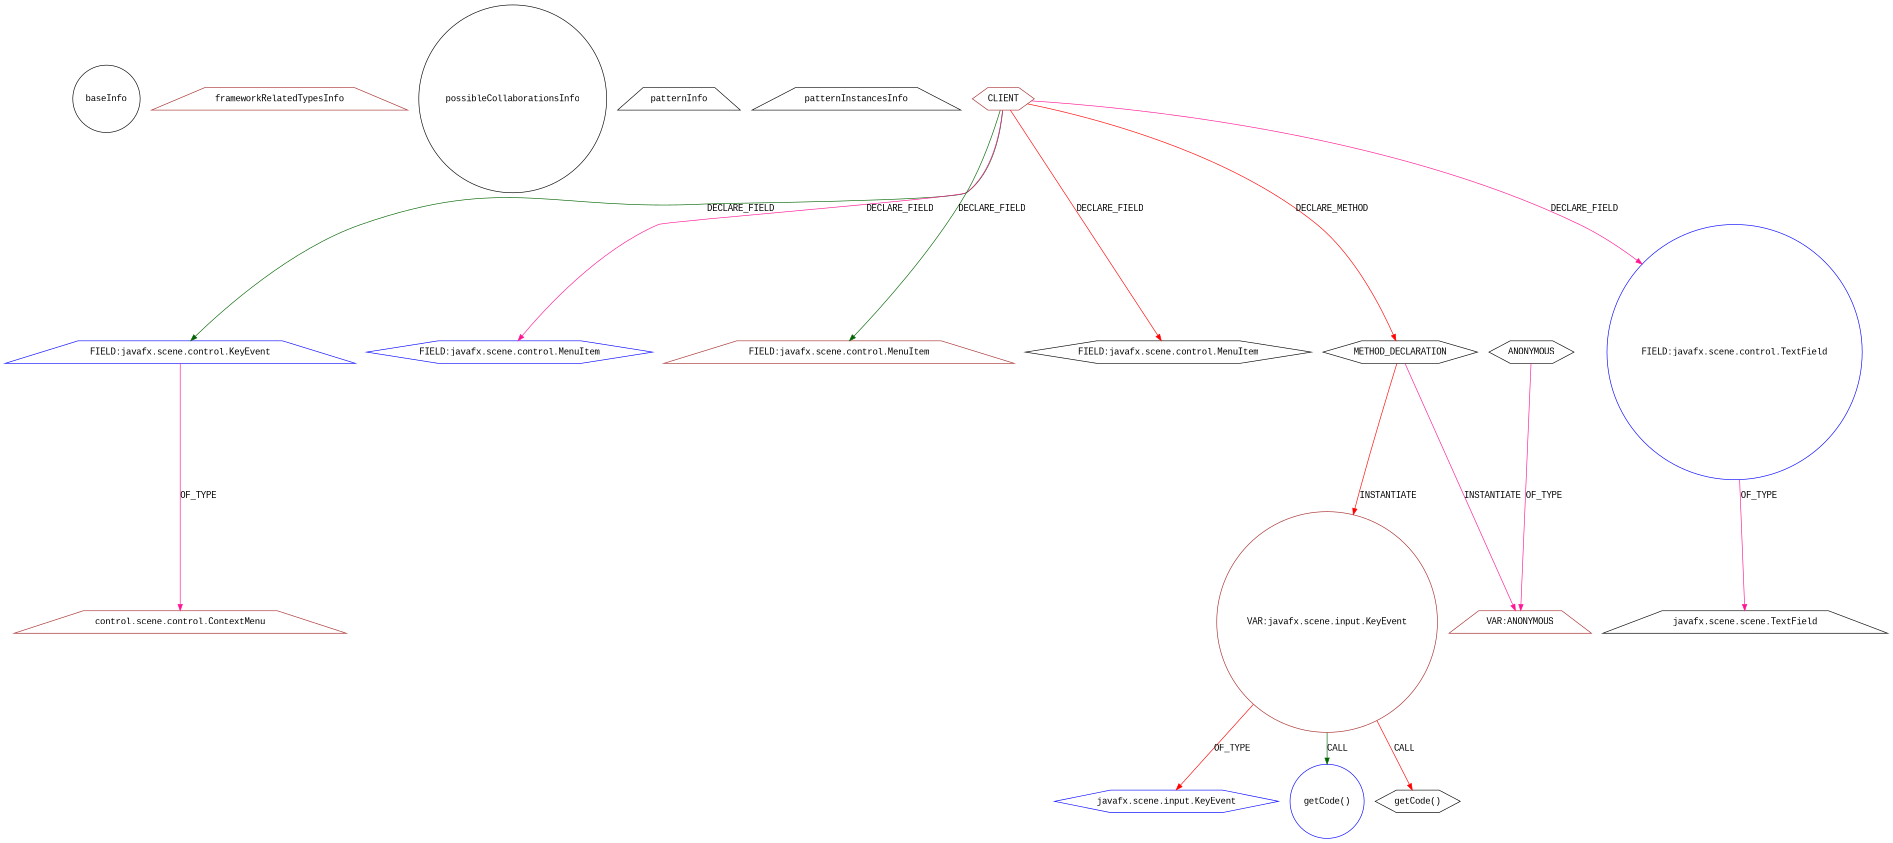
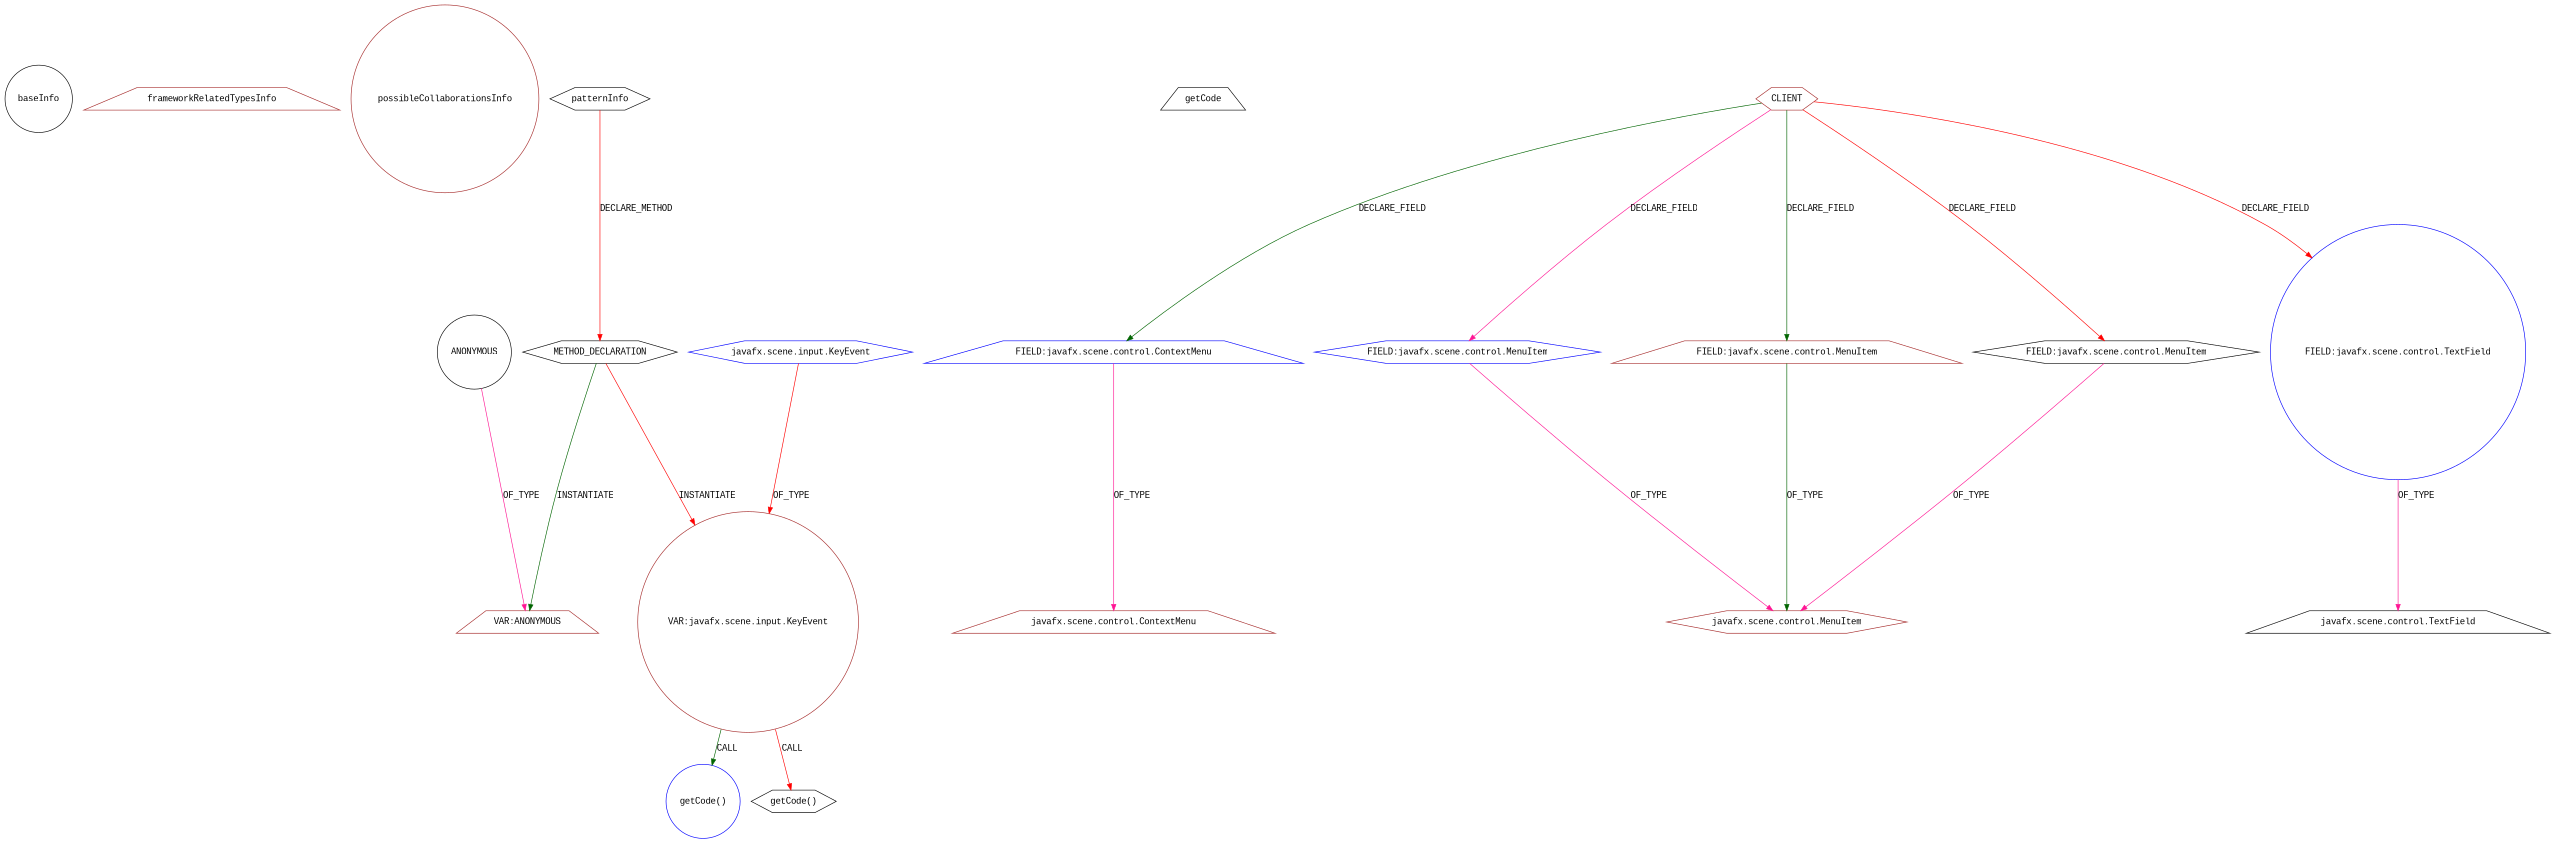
node "possibleCollaborationsInfo": color black -> brown
node "patternInfo": shape trapezium -> hexagon
node "patternInstancesInfo": label "patternInstancesInfo" -> "getCode"
edge "CLIENT" -> "FIELD:javafx.scene.control.TextField": color deeppink -> red
edge "CLIENT" -> "METHOD_DECLARATION": now "patternInfo" -> "METHOD_DECLARATION"
node "FIELD:javafx.scene.control.KeyEvent": label "FIELD:javafx.scene.control.KeyEvent" -> "FIELD:javafx.scene.control.ContextMenu"
node "ANONYMOUS": shape hexagon -> circle
edge "METHOD_DECLARATION" -> "VAR:ANONYMOUS": color deeppink -> darkgreen
node "control.scene.control.ContextMenu": label "control.scene.control.ContextMenu" -> "javafx.scene.control.ContextMenu"
node "javafx.scene.scene.TextField": label "javafx.scene.scene.TextField" -> "javafx.scene.control.TextField"
node "javafx.scene.control.MenuItem": added
edge "VAR:javafx.scene.input.KeyEvent" -> "javafx.scene.input.KeyEvent": reversed
